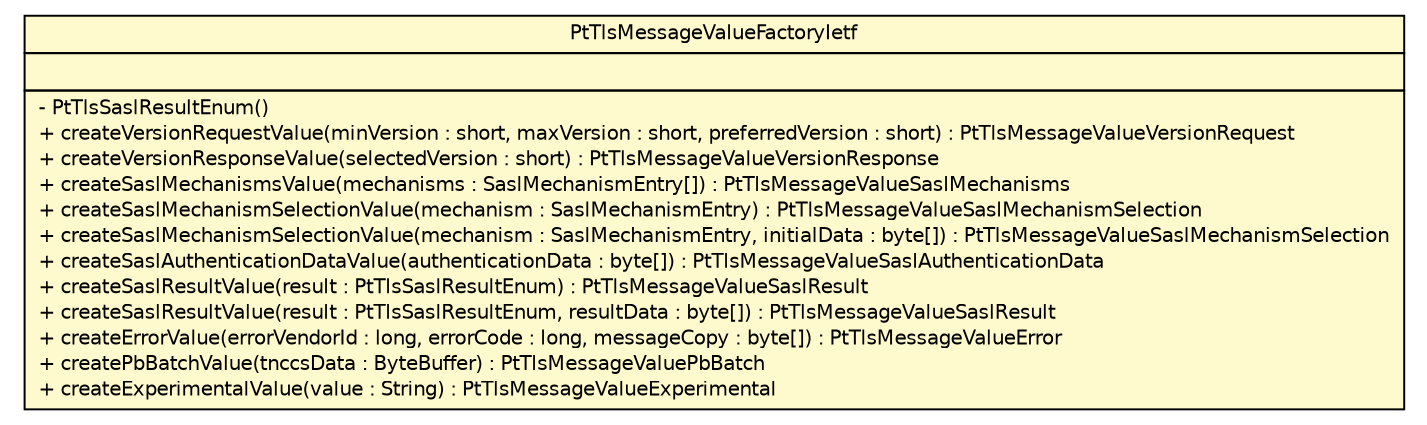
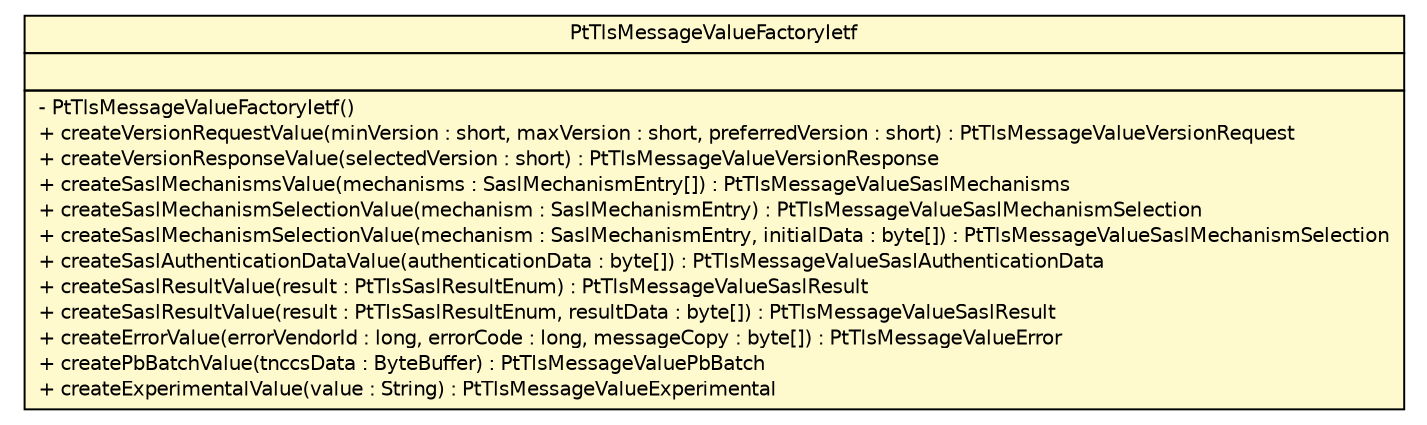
node "PtTlsMessageValueFactoryIetf": text "- PtTlsSaslResultEnum()" -> "- PtTlsMessageValueFactoryIetf()"
